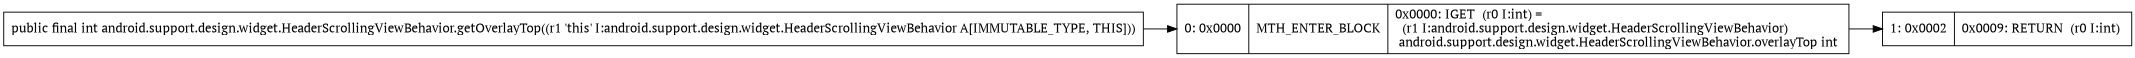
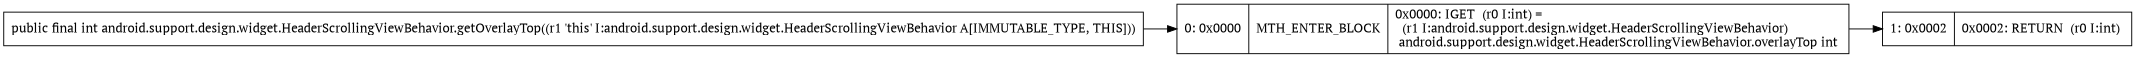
node "1: 0x0002": text "0x0009: RETURN  (r0 I:int)" -> "0x0002: RETURN  (r0 I:int)"
